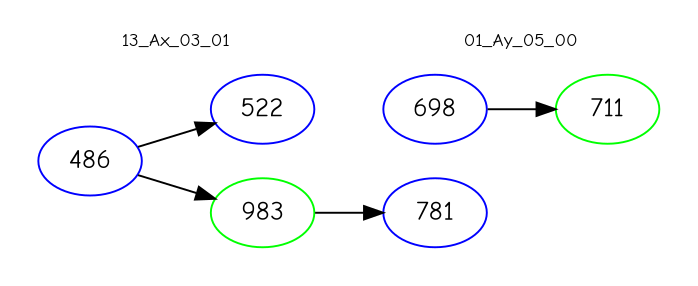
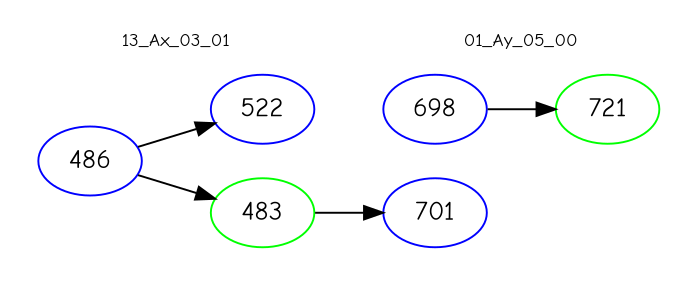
node "711": label "711" -> "721"
node "983": label "983" -> "483"
node "781": label "781" -> "701"
